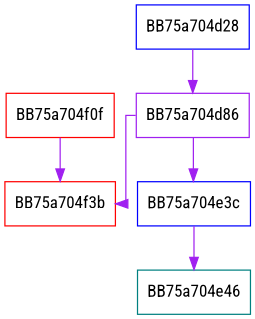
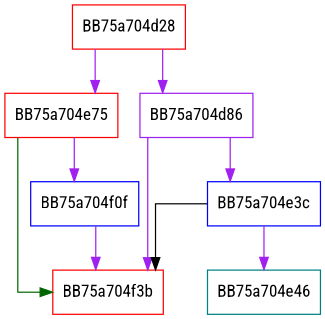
node "BB75a704d28": color blue -> red
node "BB75a704f0f": color red -> blue
node "BB75a704e75": added
edge "BB75a704e3c" -> "BB75a704f3b": added
